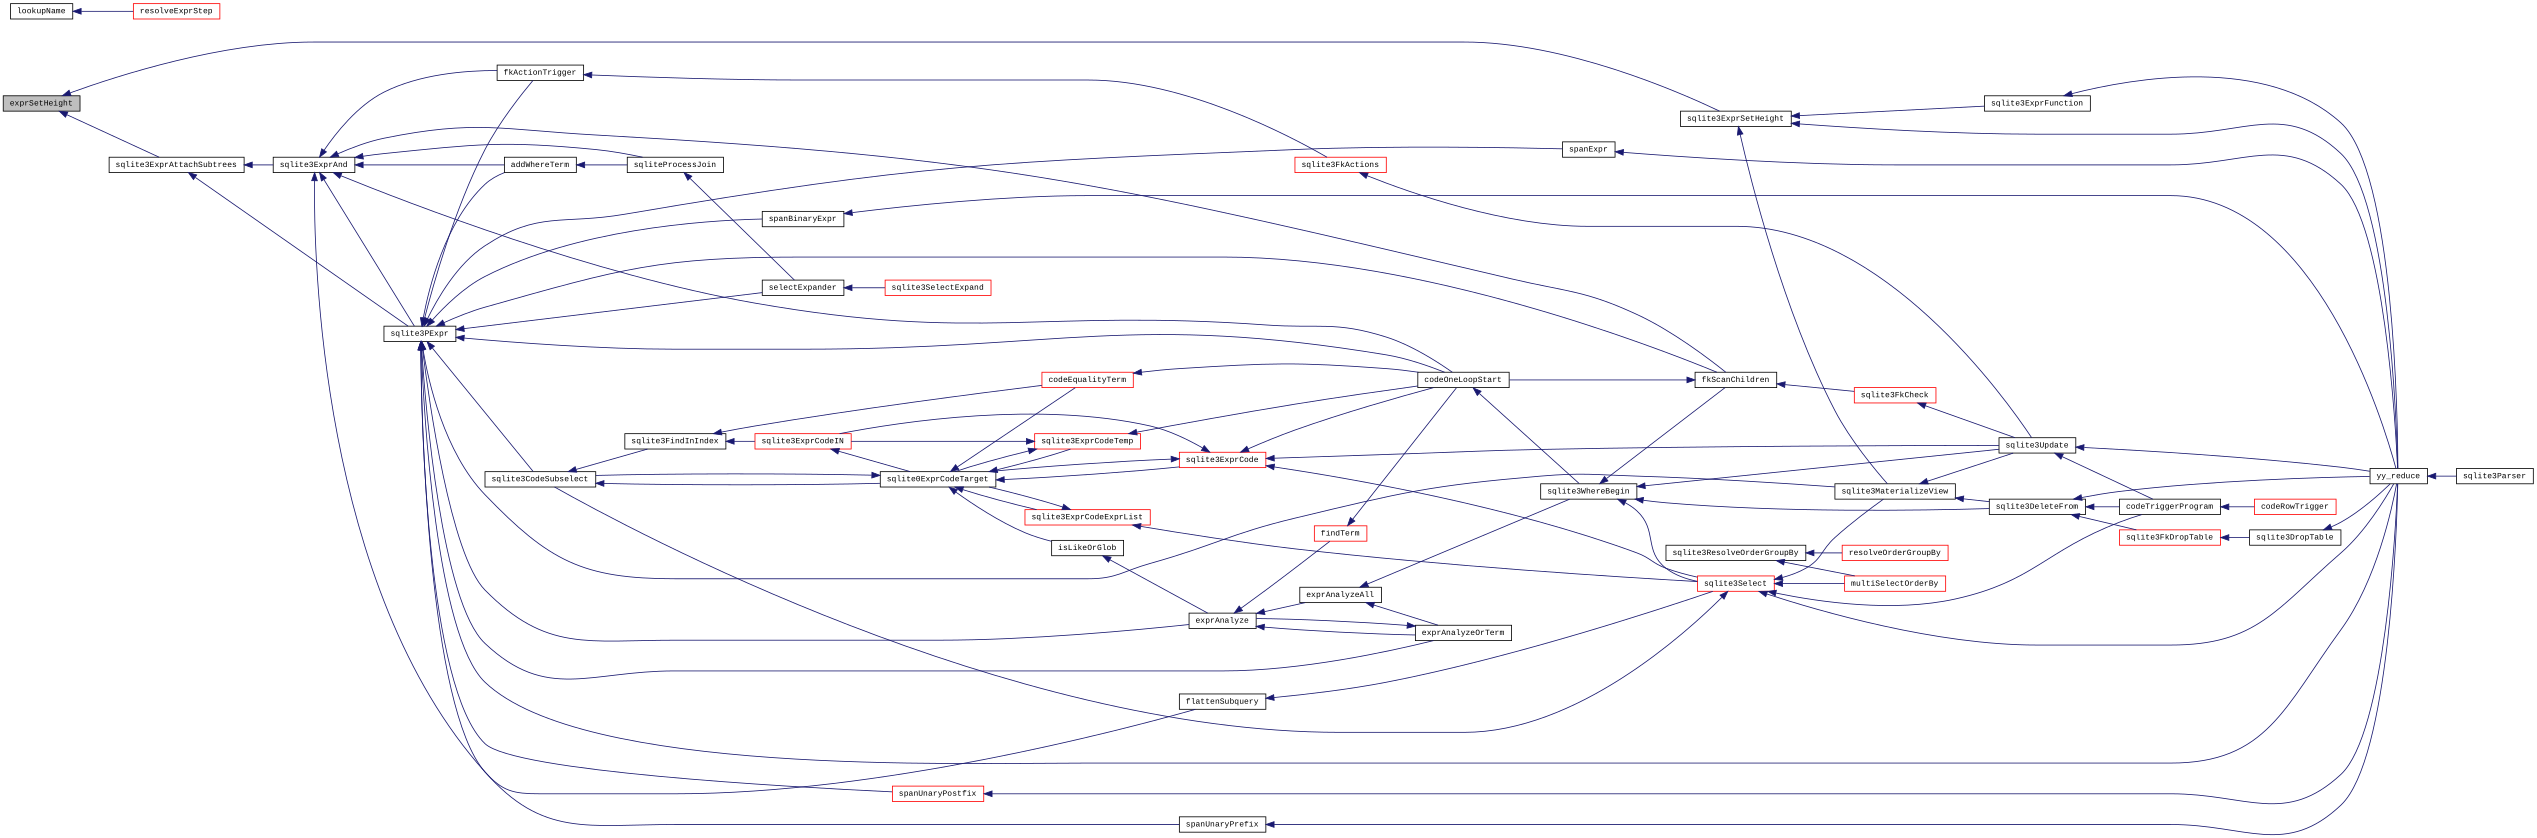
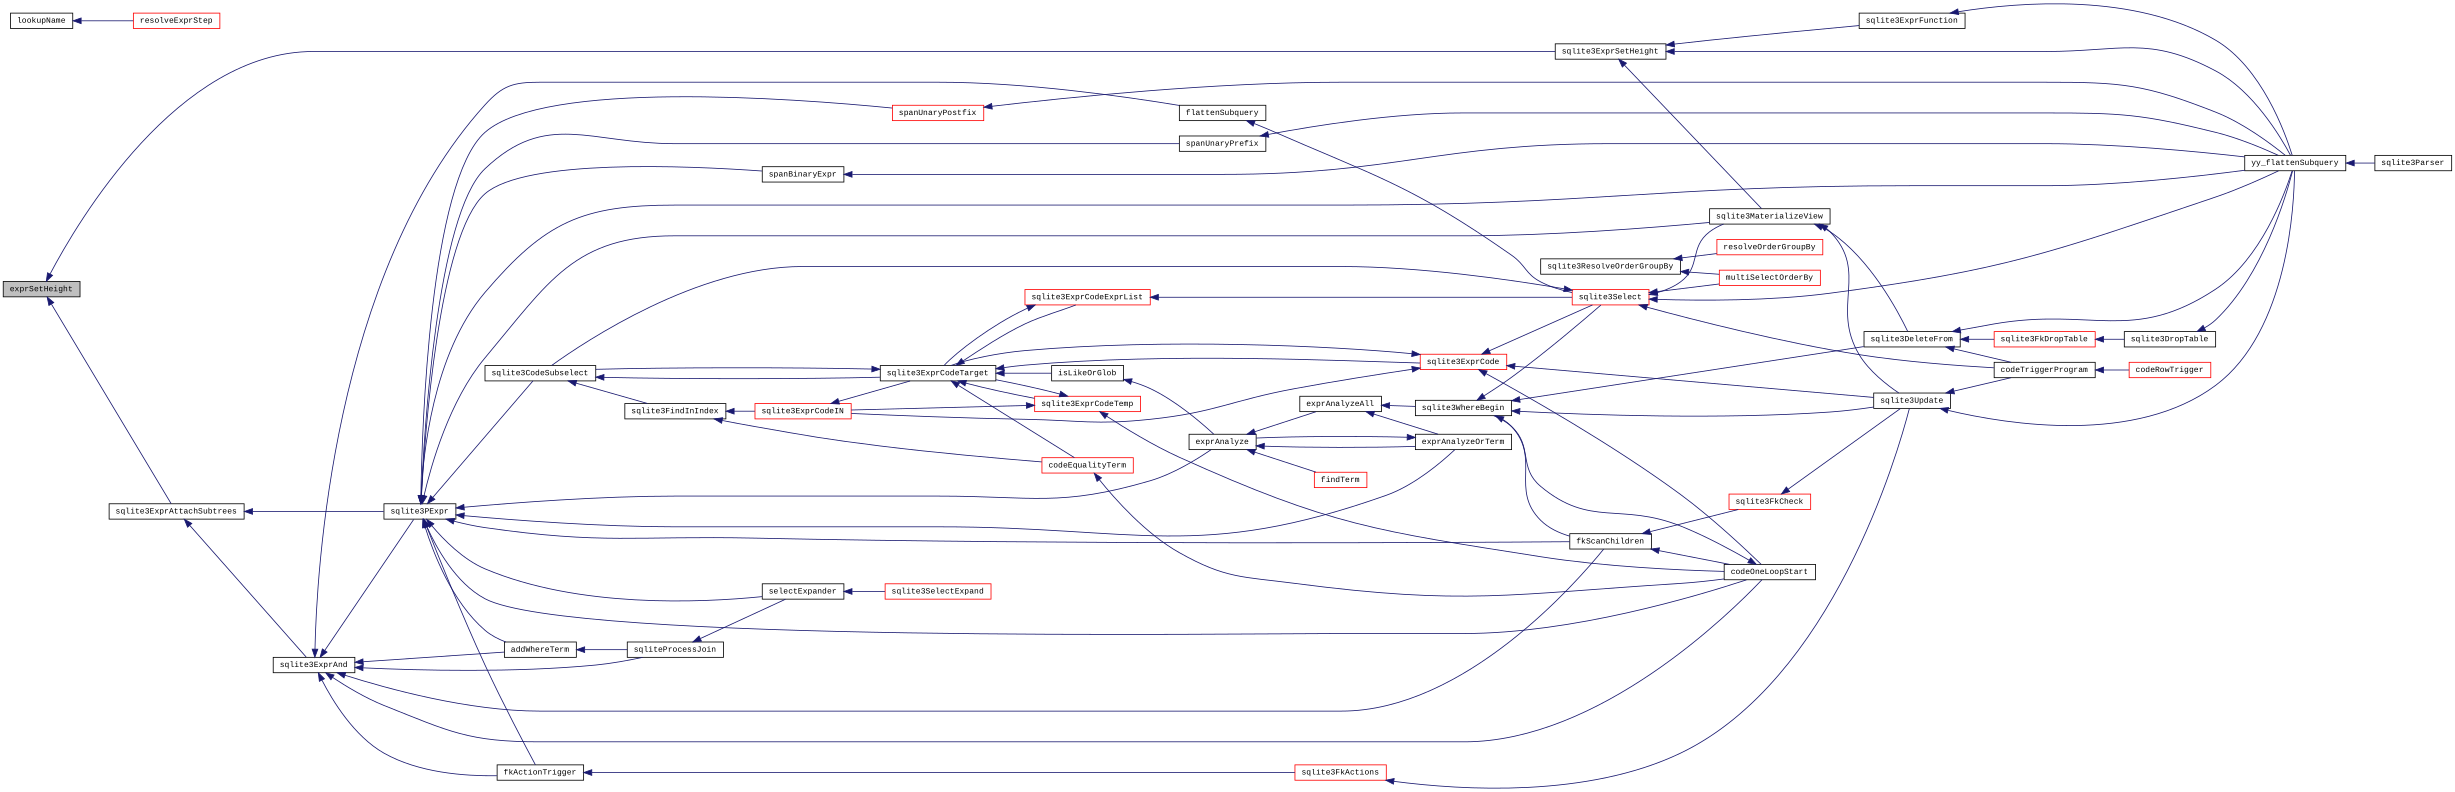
node "spanExpr": removed
edge "codeOneLoopStart" -> "findTerm": removed
node "yy_reduce": label "yy_reduce" -> "yy_flattenSubquery"
node "sqlite0ExprCodeTarget": label "sqlite0ExprCodeTarget" -> "sqlite3ExprCodeTarget"
